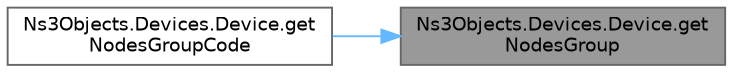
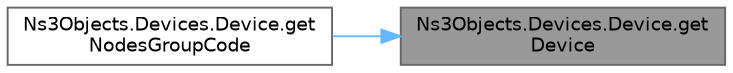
node "Ns3Objects.Devices.Device.get NodesGroup": label "Ns3Objects.Devices.Device.get NodesGroup" -> "Ns3Objects.Devices.Device.get Device"
